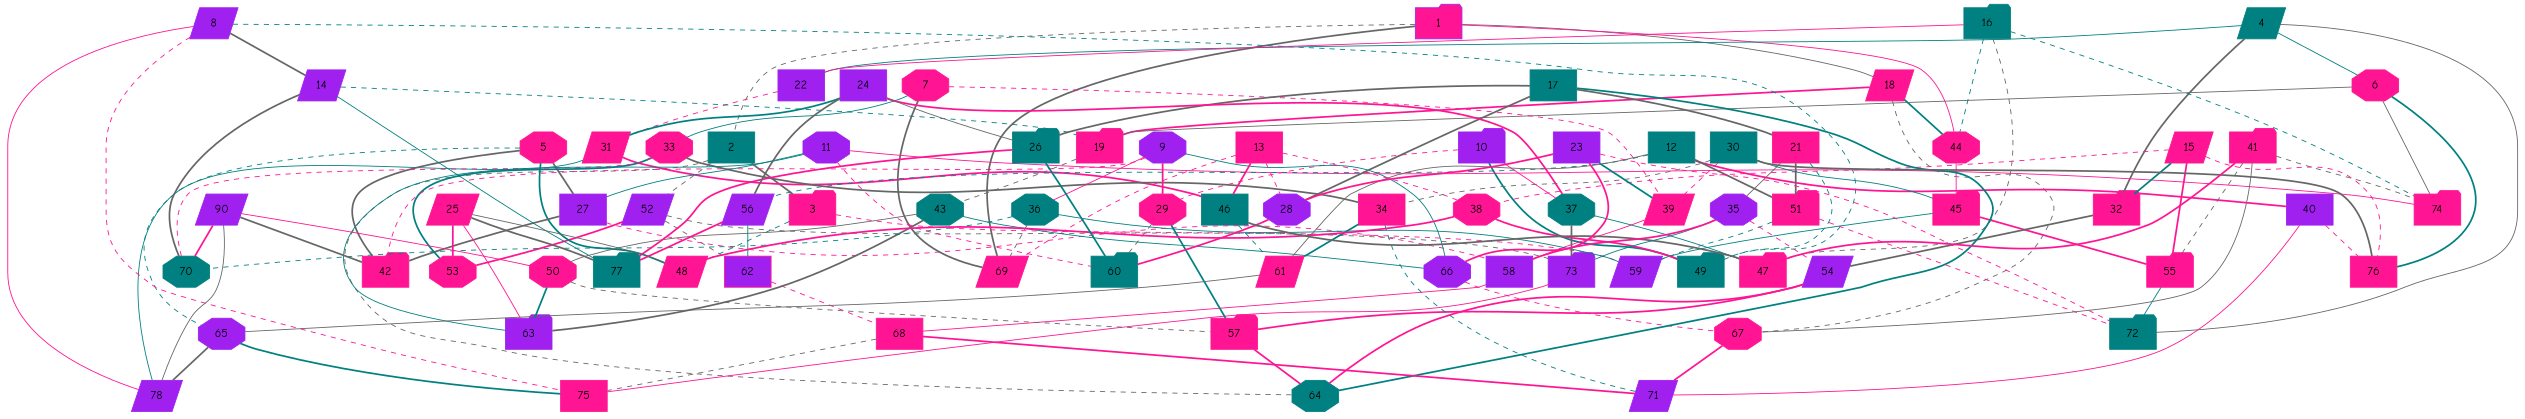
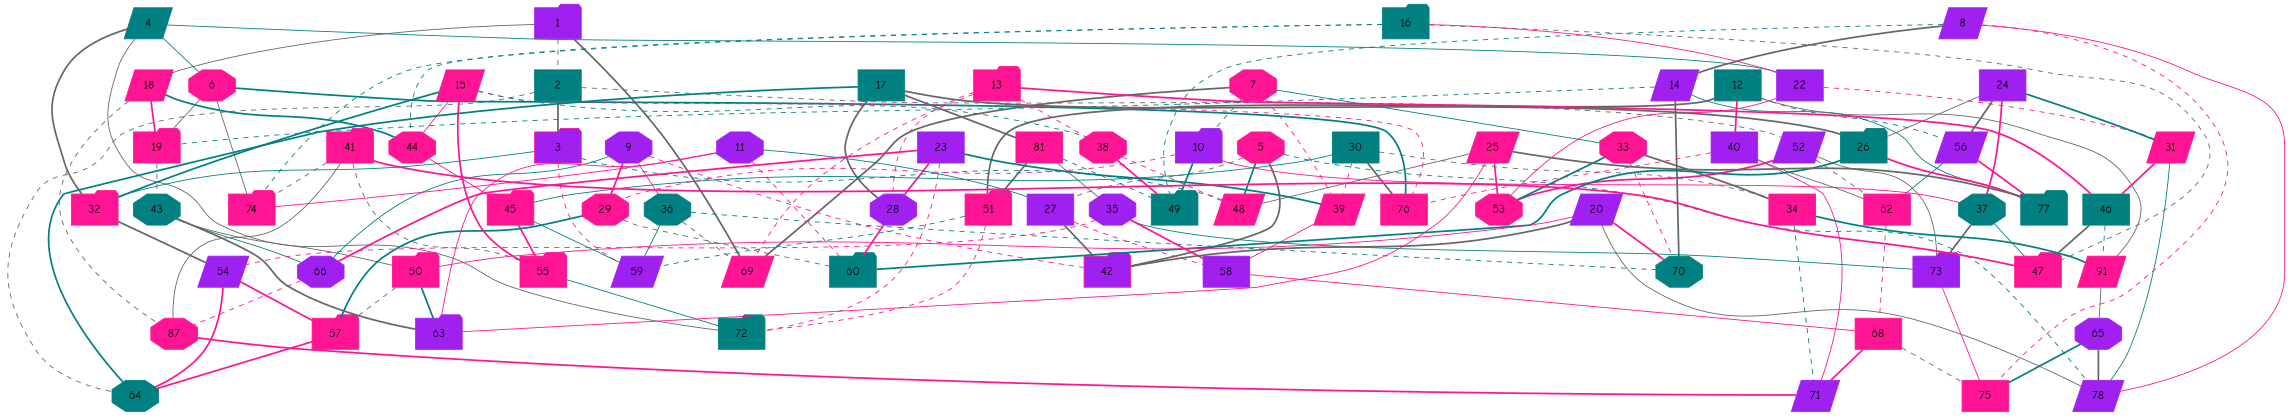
node "1": fillcolor deeppink -> purple
edge "1" -- "44": now "15" -- "44"
edge "7" -- "10": added
edge "22" -- "53": added
node "13": shape box -> folder
node "21": label "21" -> "81"
edge "5" -- "65": now "5" -- "78"
edge "15" -- "38": color deeppink -> teal
edge "3" -- "32": added
edge "11" -- "63": color teal -> deeppink
edge "5" -- "27": style bold -> dashed
edge "40" -- "62": added
node "90": label "90" -> "20"
node "3": fillcolor deeppink -> purple
edge "38" -- "48": style bold -> dashed
edge "52" -- "73": style dashed -> solid
node "42": fillcolor deeppink -> purple
node "50": shape octagon -> folder
node "62": fillcolor purple -> deeppink
node "61": label "61" -> "91"
node "67": label "67" -> "87"
